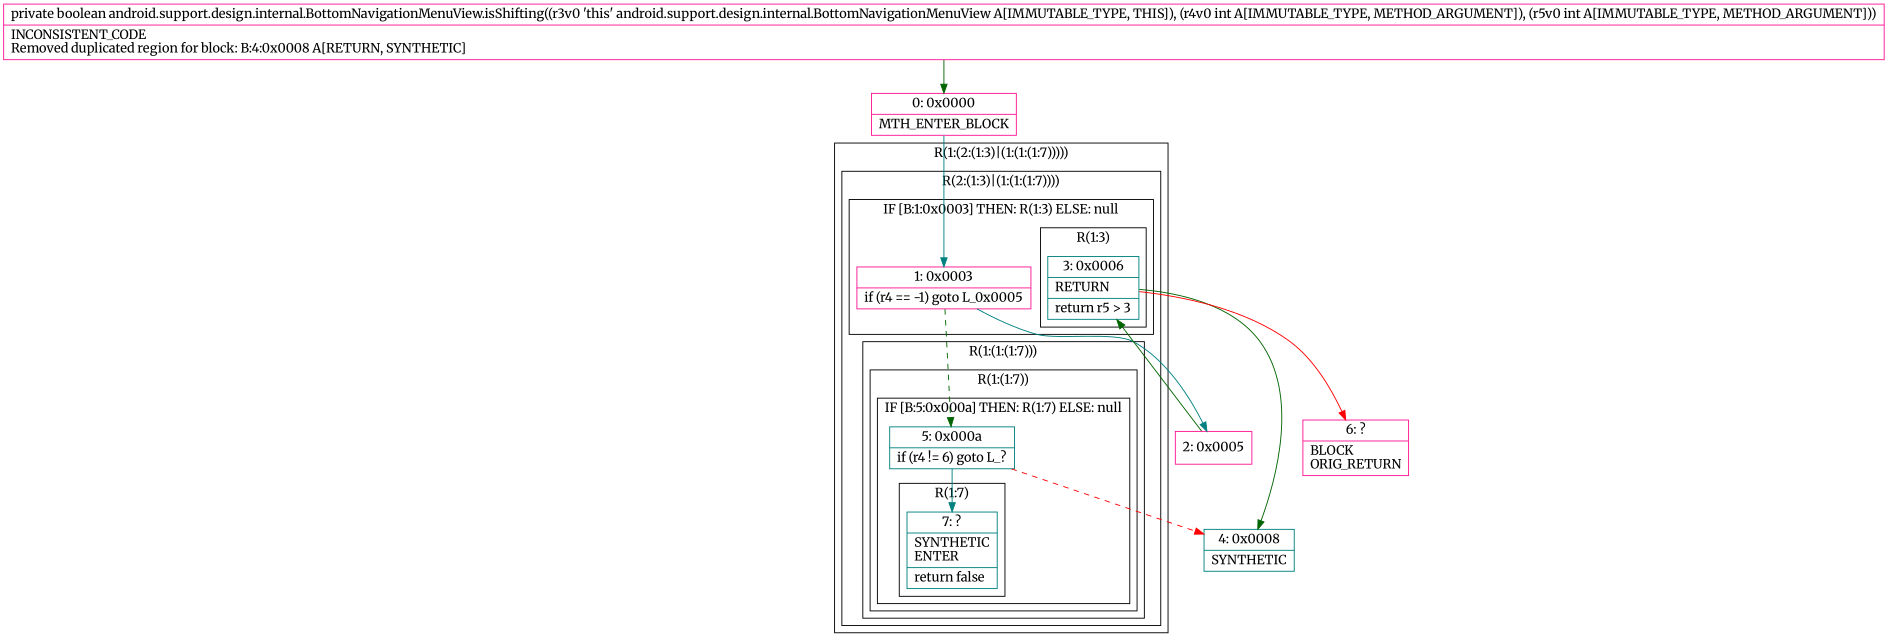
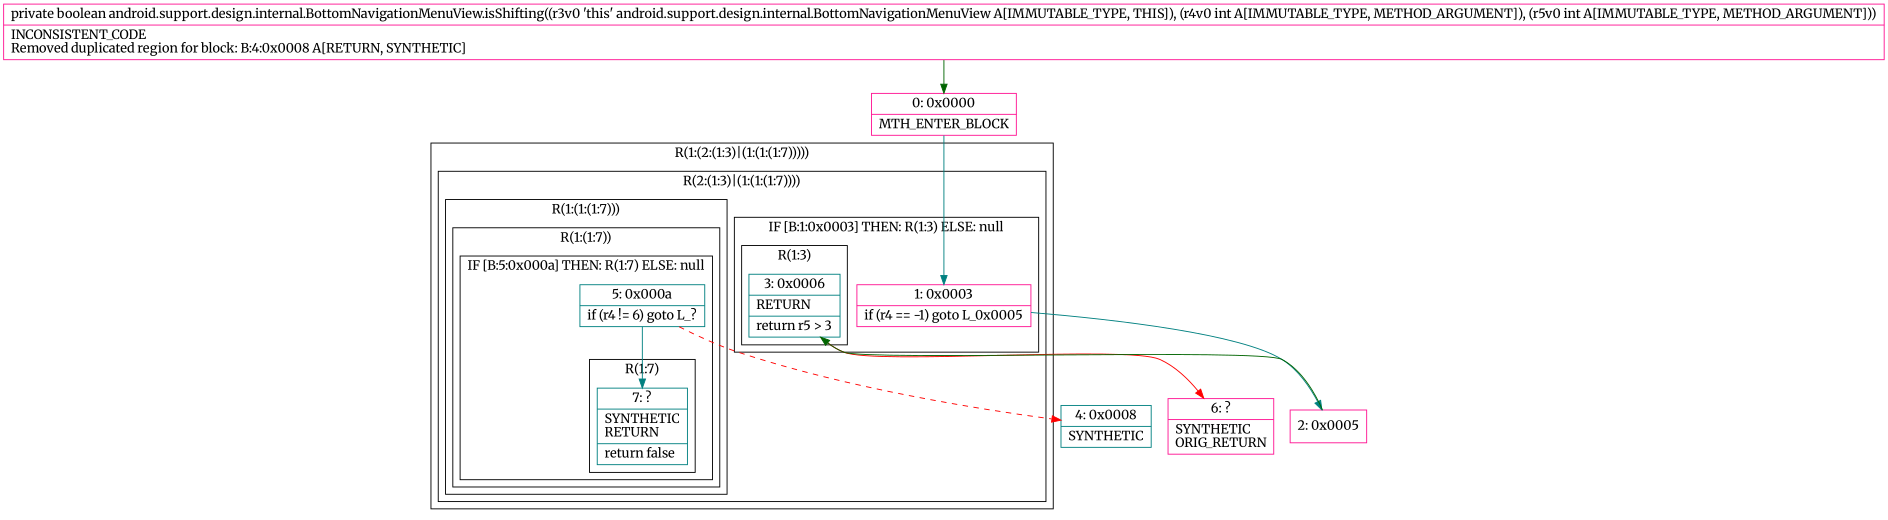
edge "1: 0x0003" -> "5: 0x000a": removed
edge "3: 0x0006" -> "4: 0x0008": removed
node "6: ?": text "BLOCK" -> "SYNTHETIC"
node "7: ?": text "ENTER" -> "RETURN"
